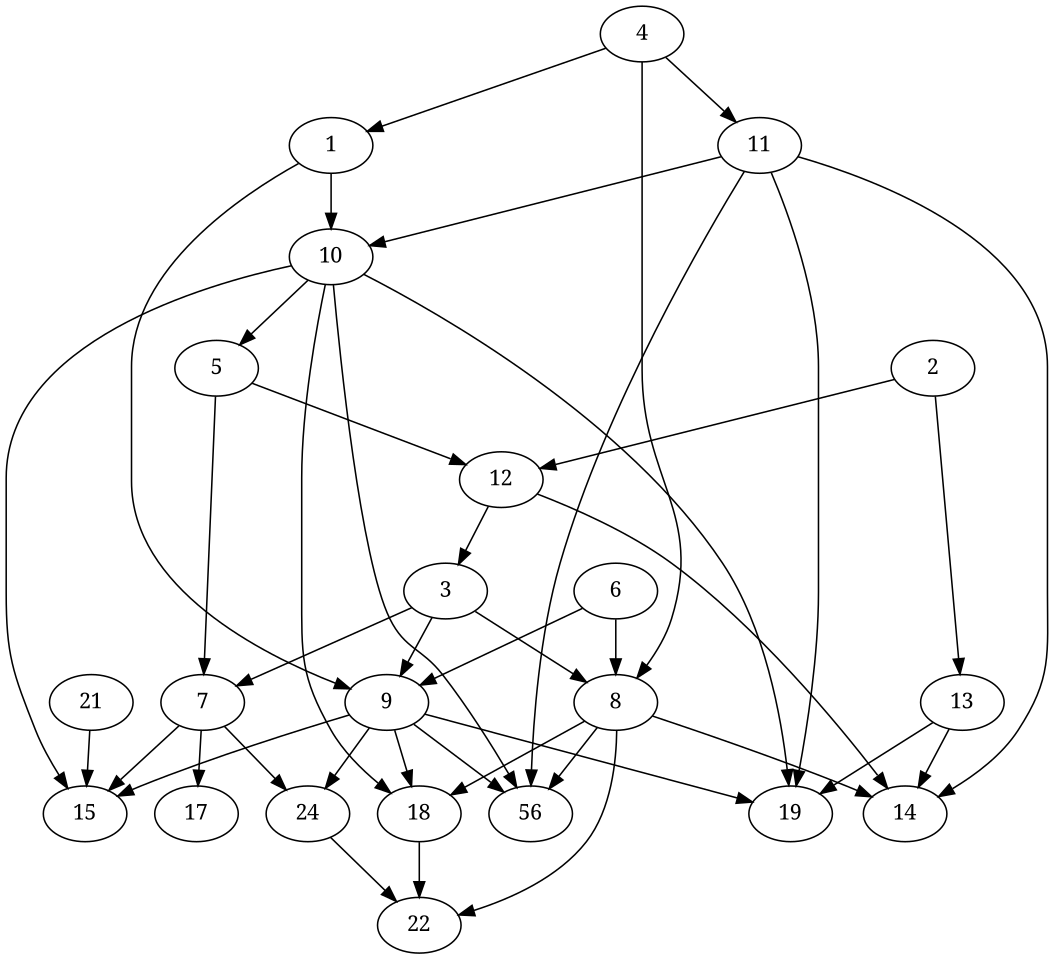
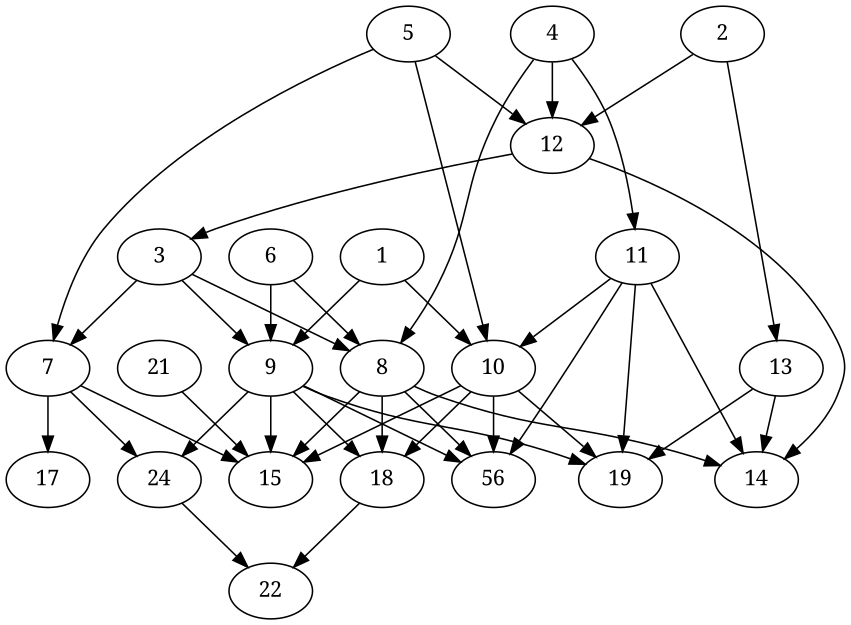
edge "4" -> "1": now "4" -> "12"
edge "10" -> "5": reversed
edge "8" -> "22": now "8" -> "15"
